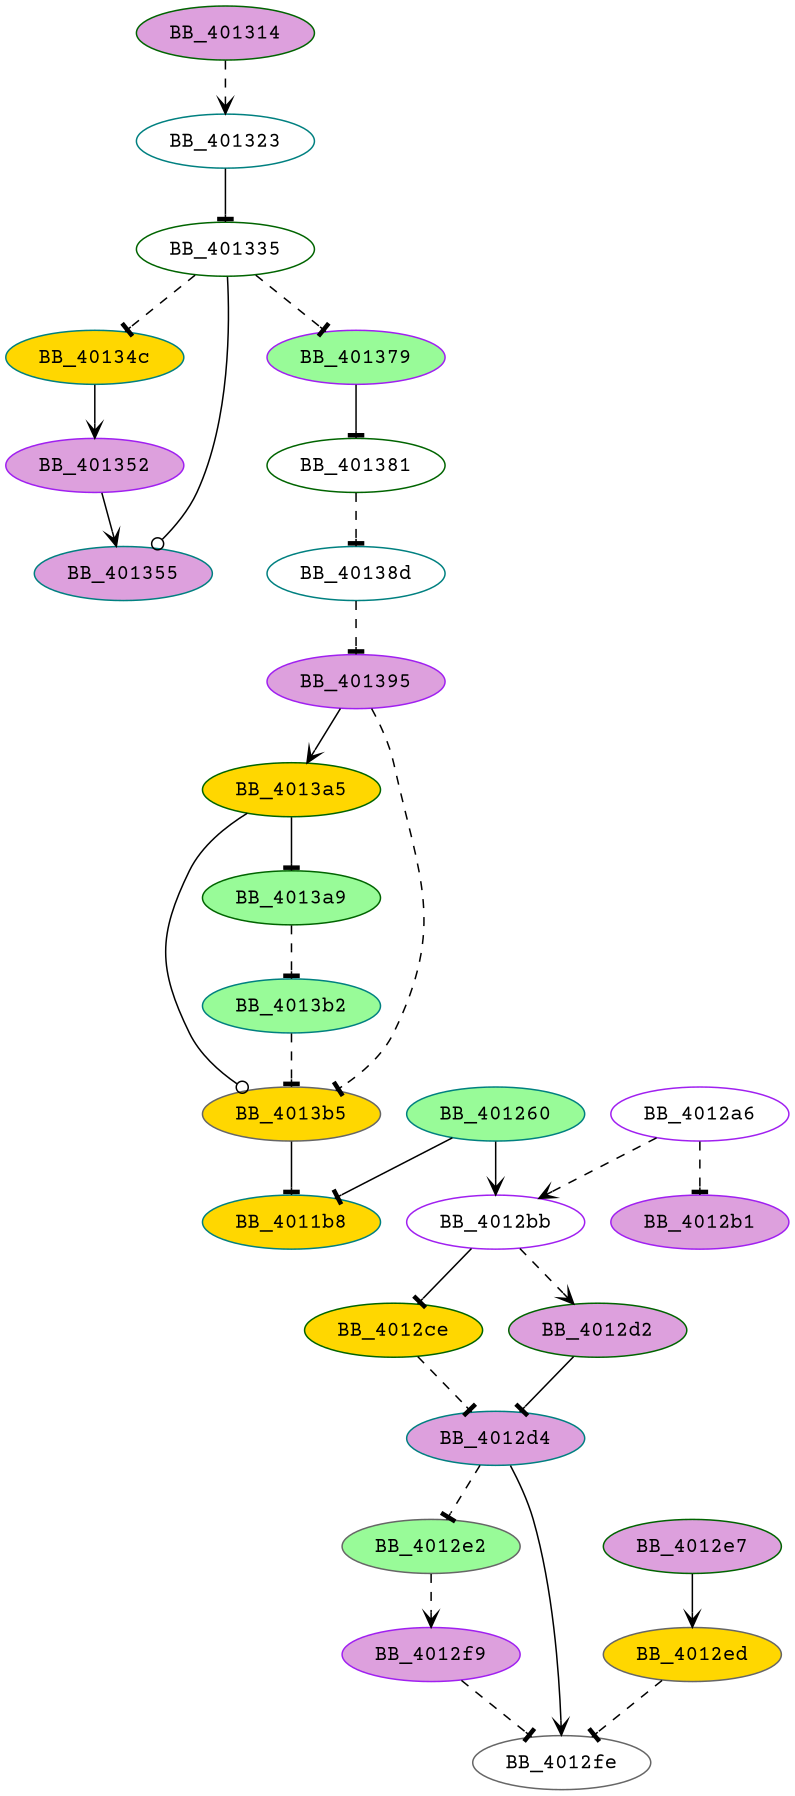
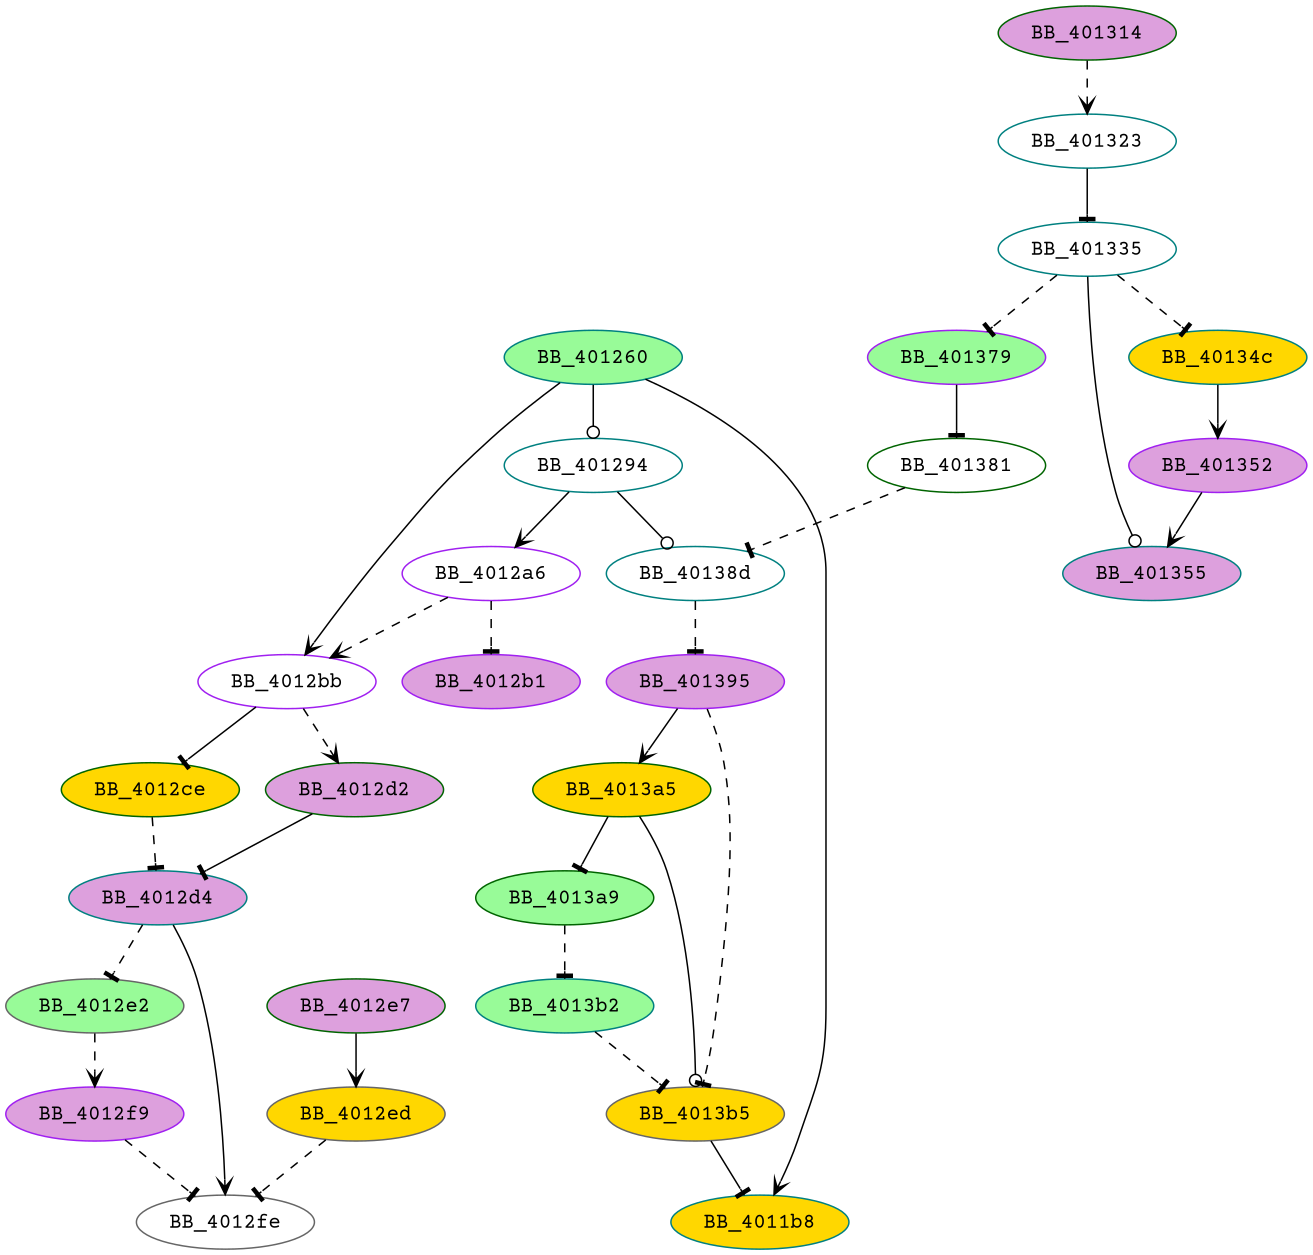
node "BB_401335": color darkgreen -> teal
node "BB_401294": added
edge "BB_401260" -> "BB_4011b8": arrowhead tee -> vee
